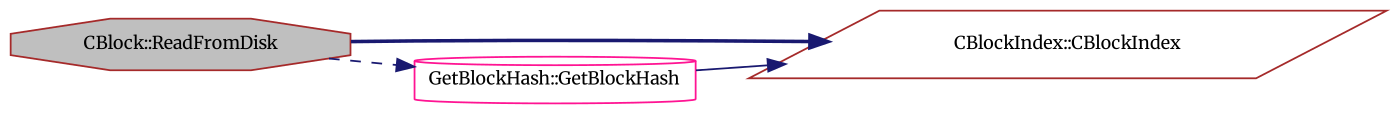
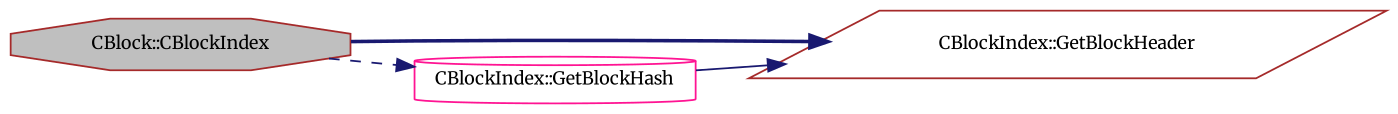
node "CBlock::ReadFromDisk": label "CBlock::ReadFromDisk" -> "CBlock::CBlockIndex"
node "CBlockIndex::CBlockIndex": label "CBlockIndex::CBlockIndex" -> "CBlockIndex::GetBlockHeader"
node "GetBlockHash::GetBlockHash": label "GetBlockHash::GetBlockHash" -> "CBlockIndex::GetBlockHash"
